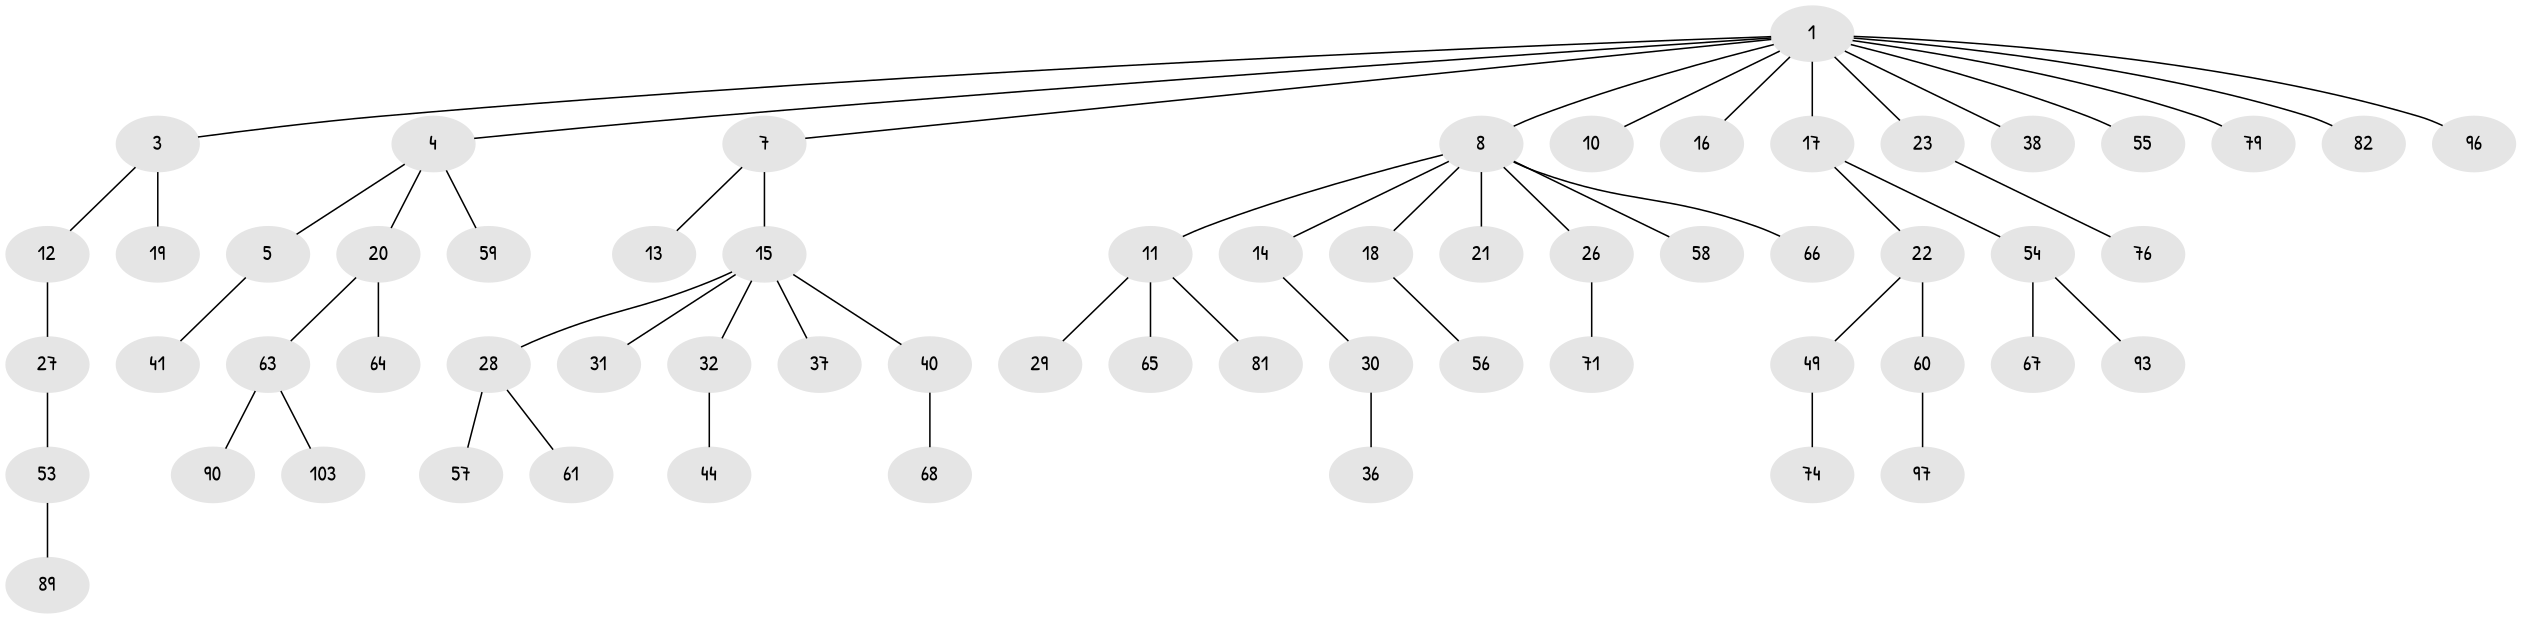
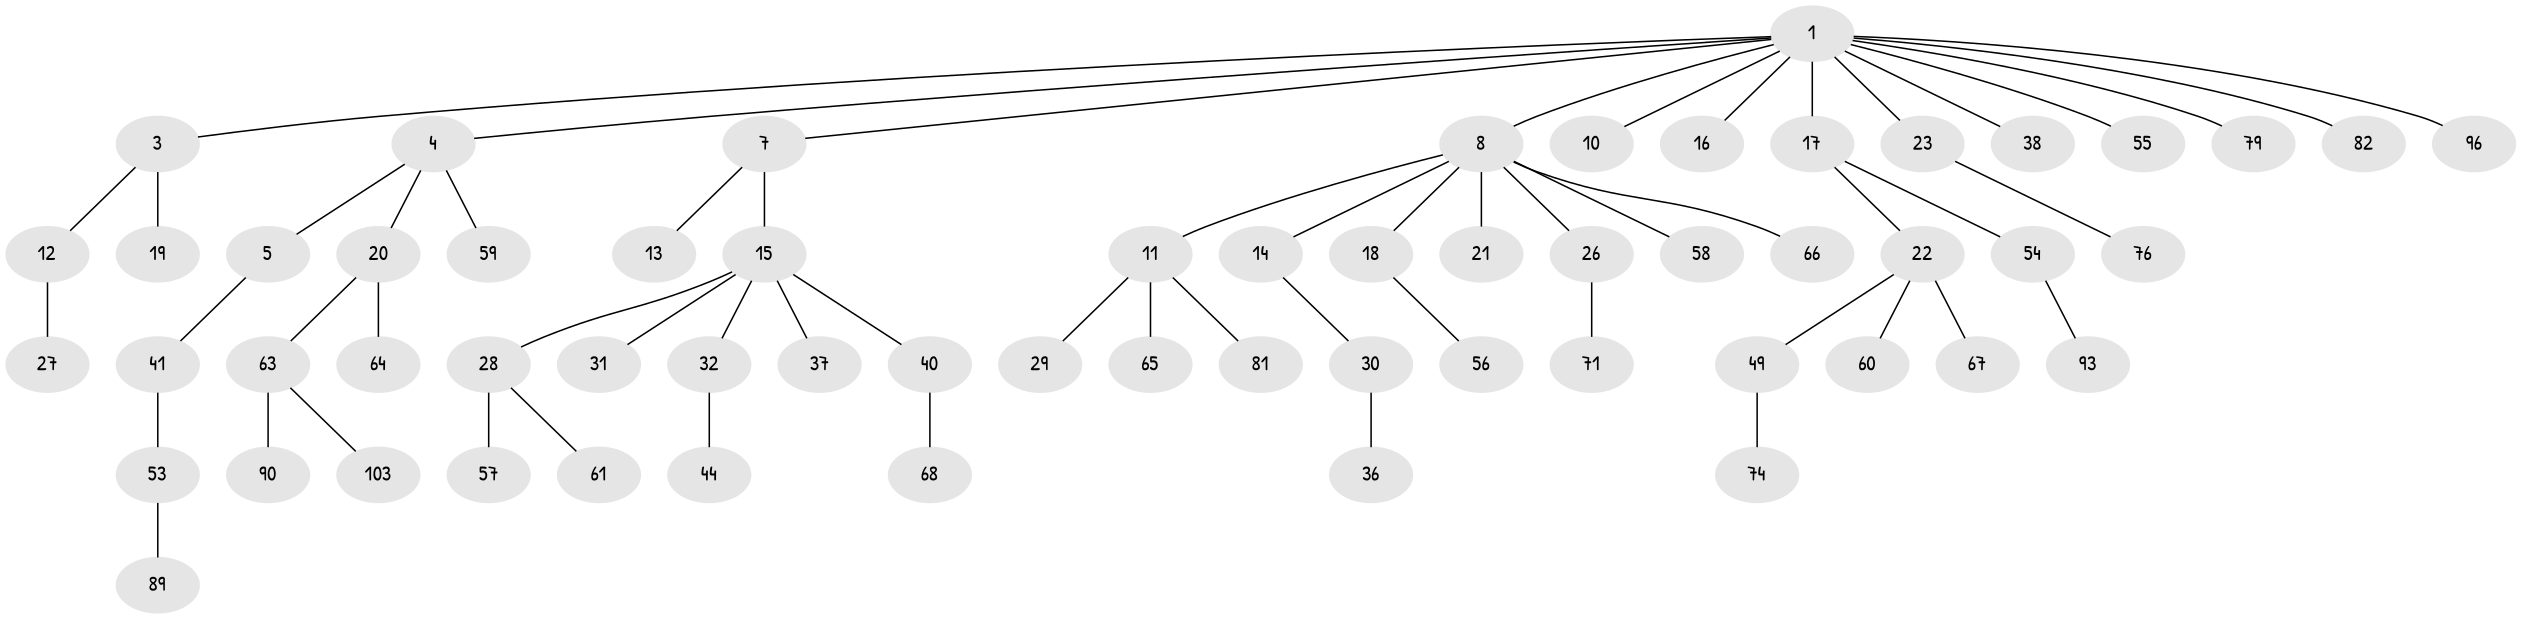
edge "54" -- "67": now "22" -- "67"
edge "27" -- "53": now "41" -- "53"
node "97": removed
